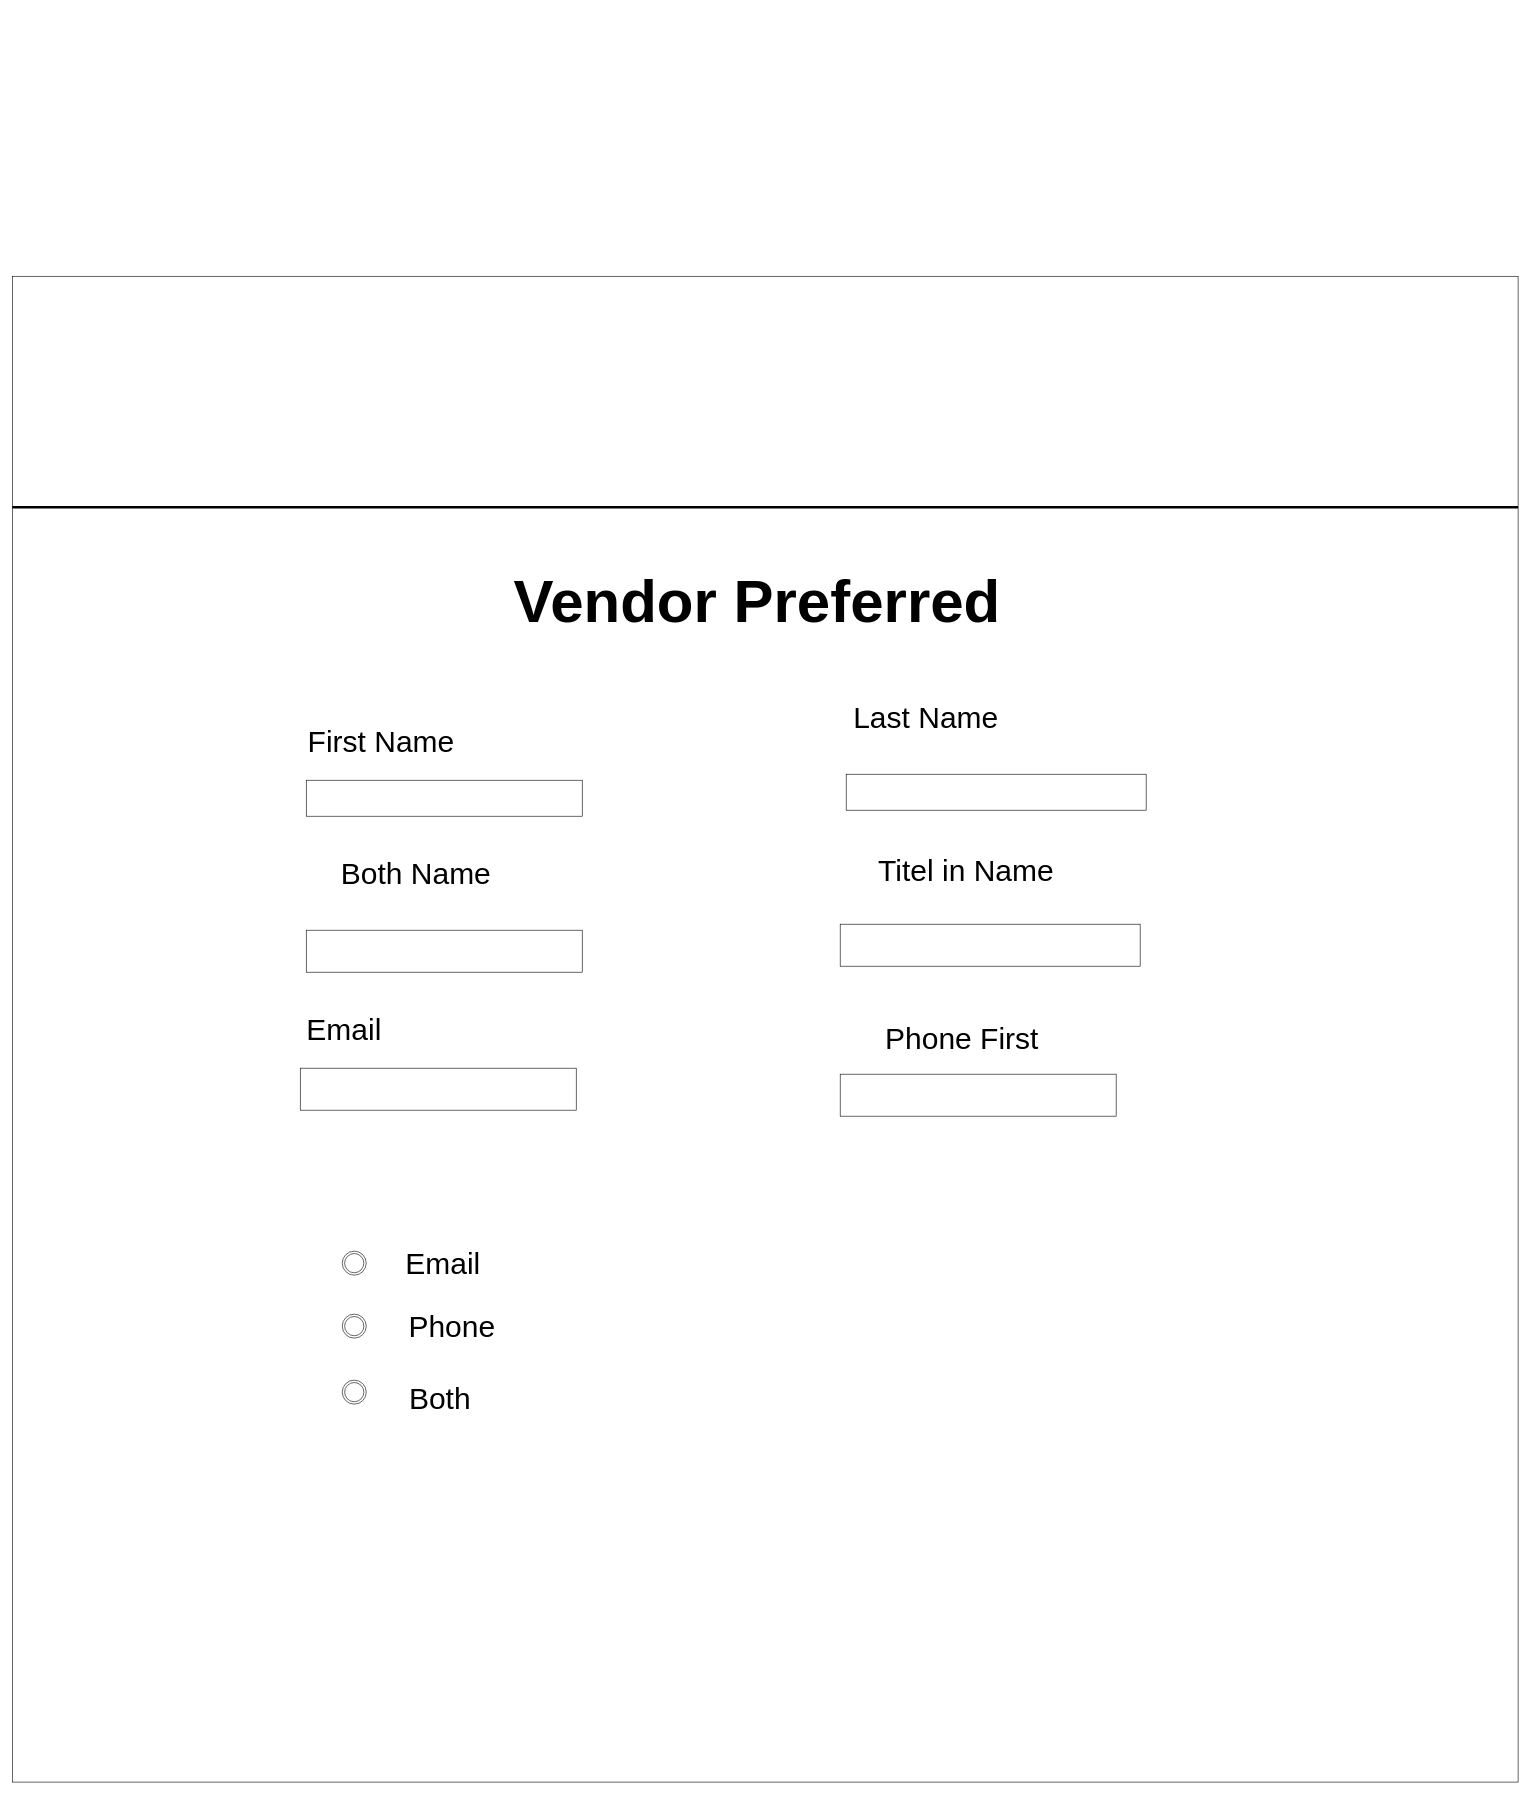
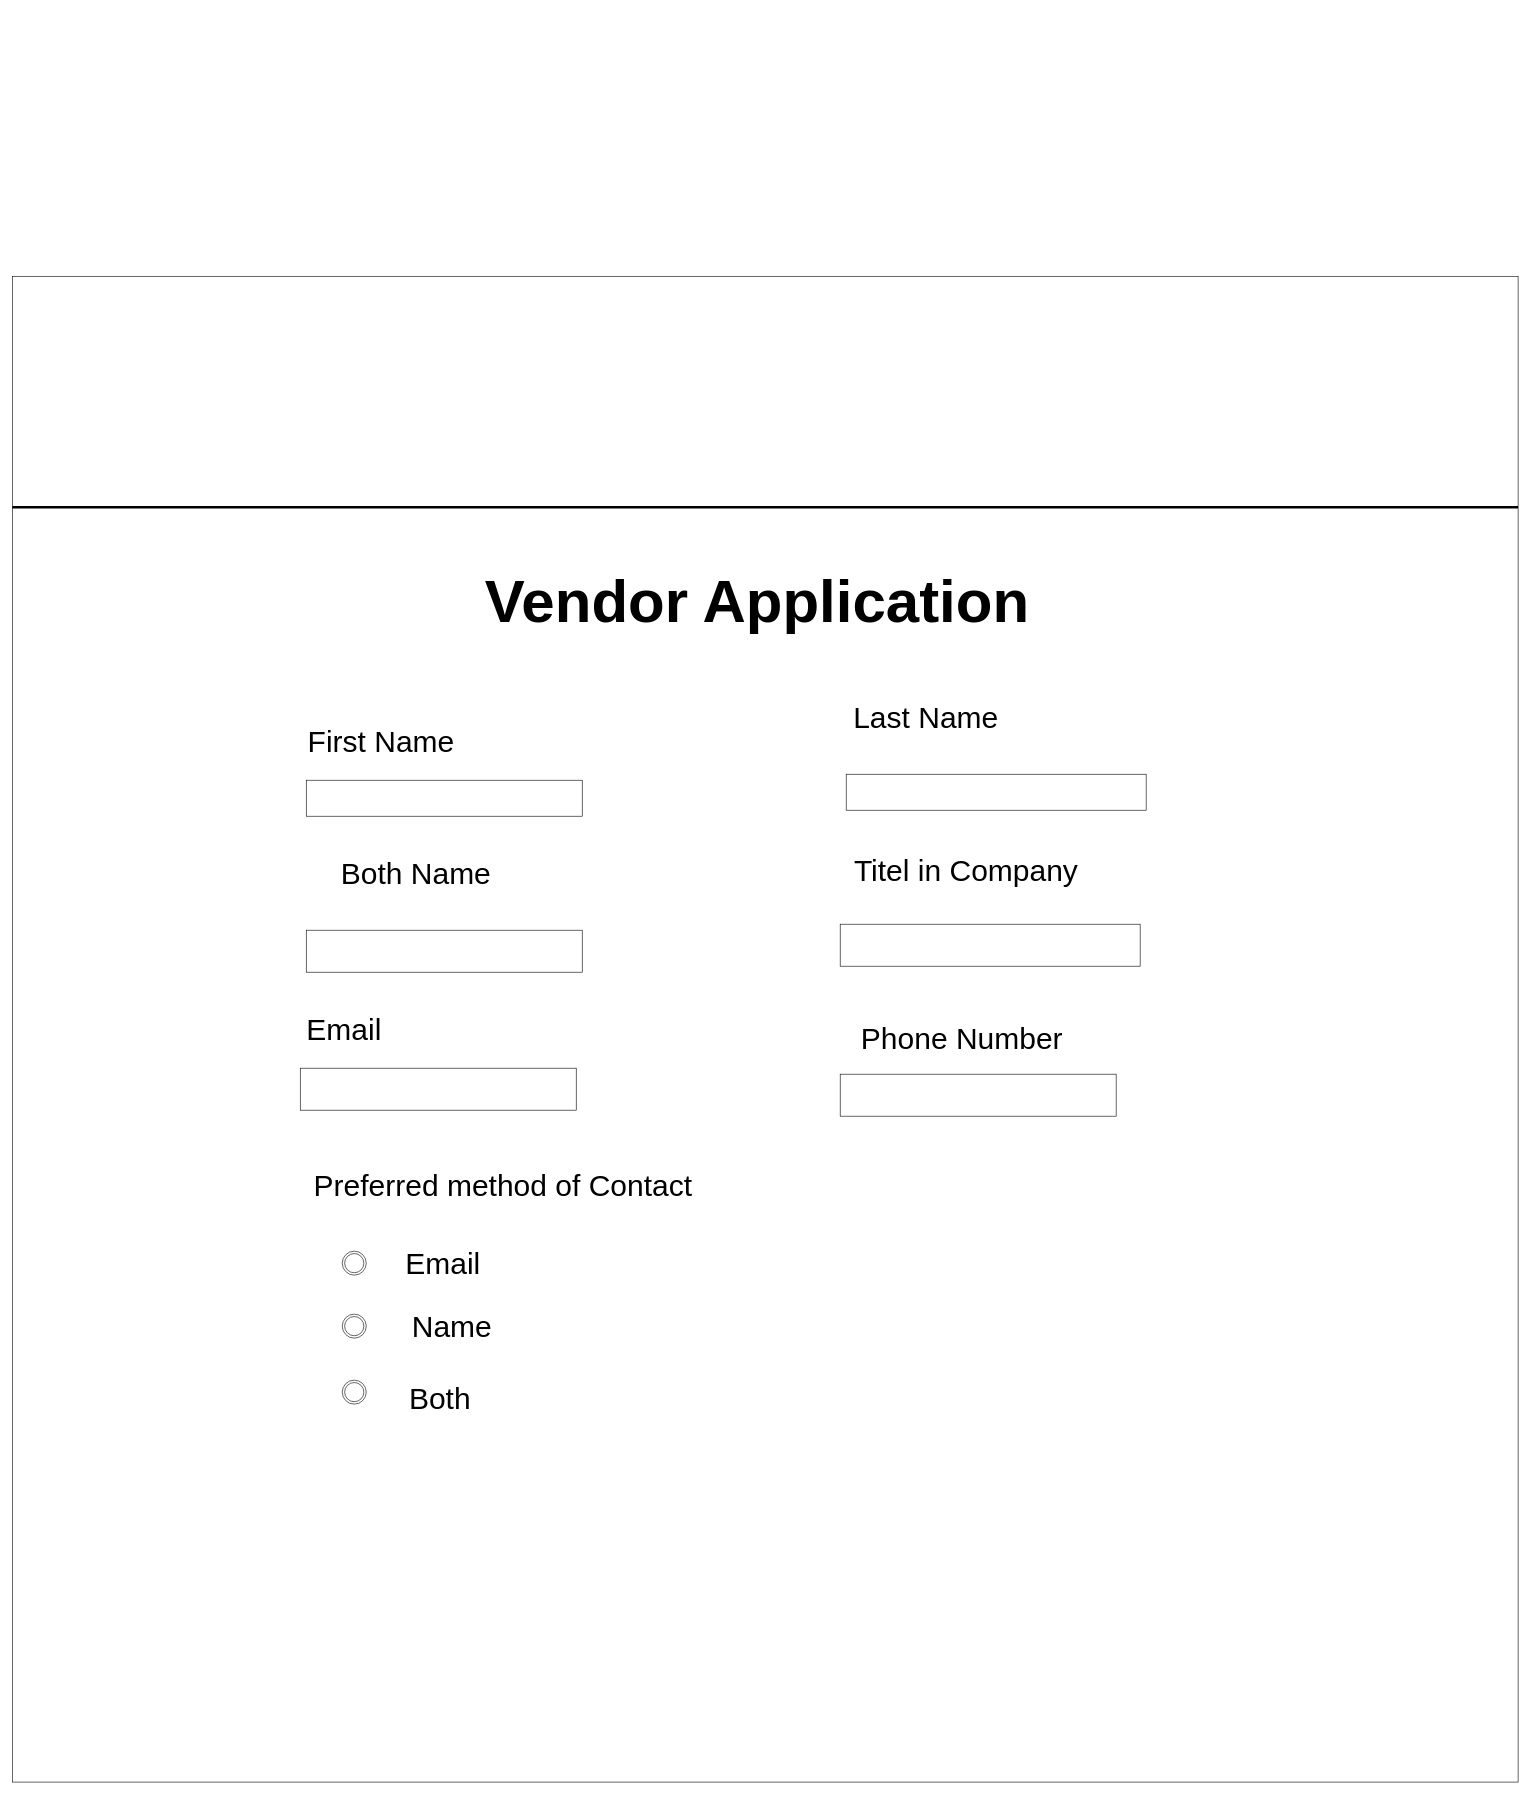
node "Vendor Preferred": label "Vendor Preferred" -> "Vendor Application"
node "Titel in Name": label "Titel in Name" -> "Titel in Company"
node "Phone First": label "Phone First" -> "Phone Number"
node "Preferred method of Contact": added
node "Phone": label "Phone" -> "Name"
